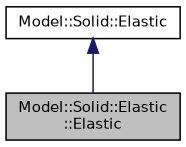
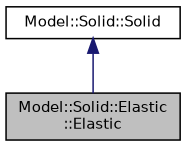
node "Model::Solid::Elastic": label "Model::Solid::Elastic" -> "Model::Solid::Solid"
